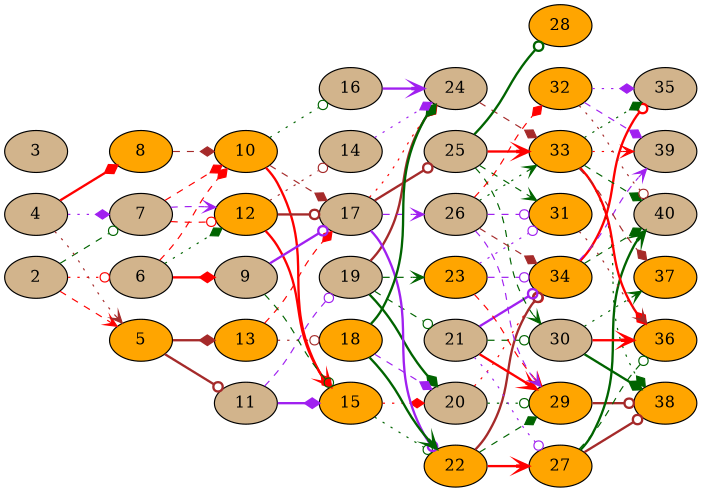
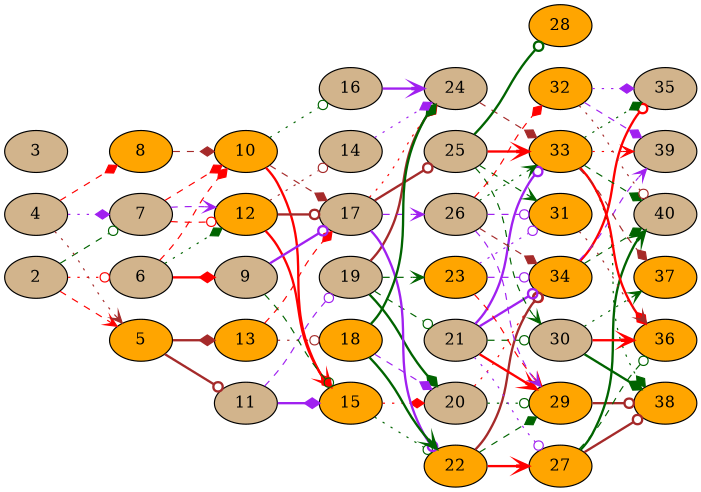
edge "4" -> "8": style bold -> dashed
edge "21" -> "33": added
